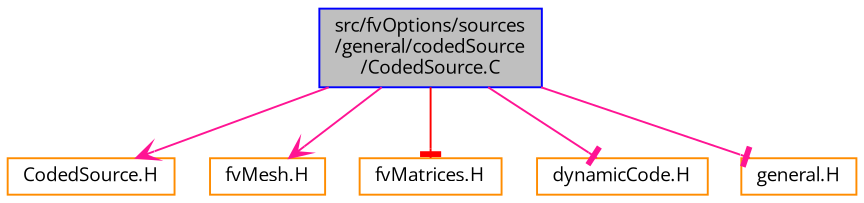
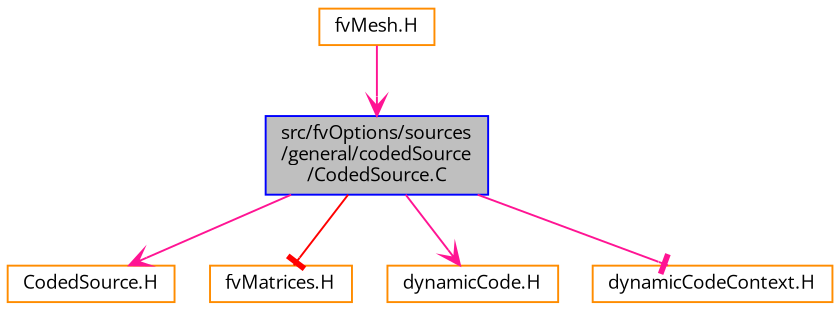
edge "src/fvOptions/sources /general/codedSource /CodedSource.C" -> "fvMesh.H": reversed
edge "src/fvOptions/sources /general/codedSource /CodedSource.C" -> "dynamicCode.H": arrowhead tee -> vee
node "general.H": label "general.H" -> "dynamicCodeContext.H"
